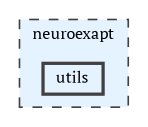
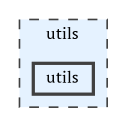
cluster "neuroexapt": label "neuroexapt" -> "utils"
